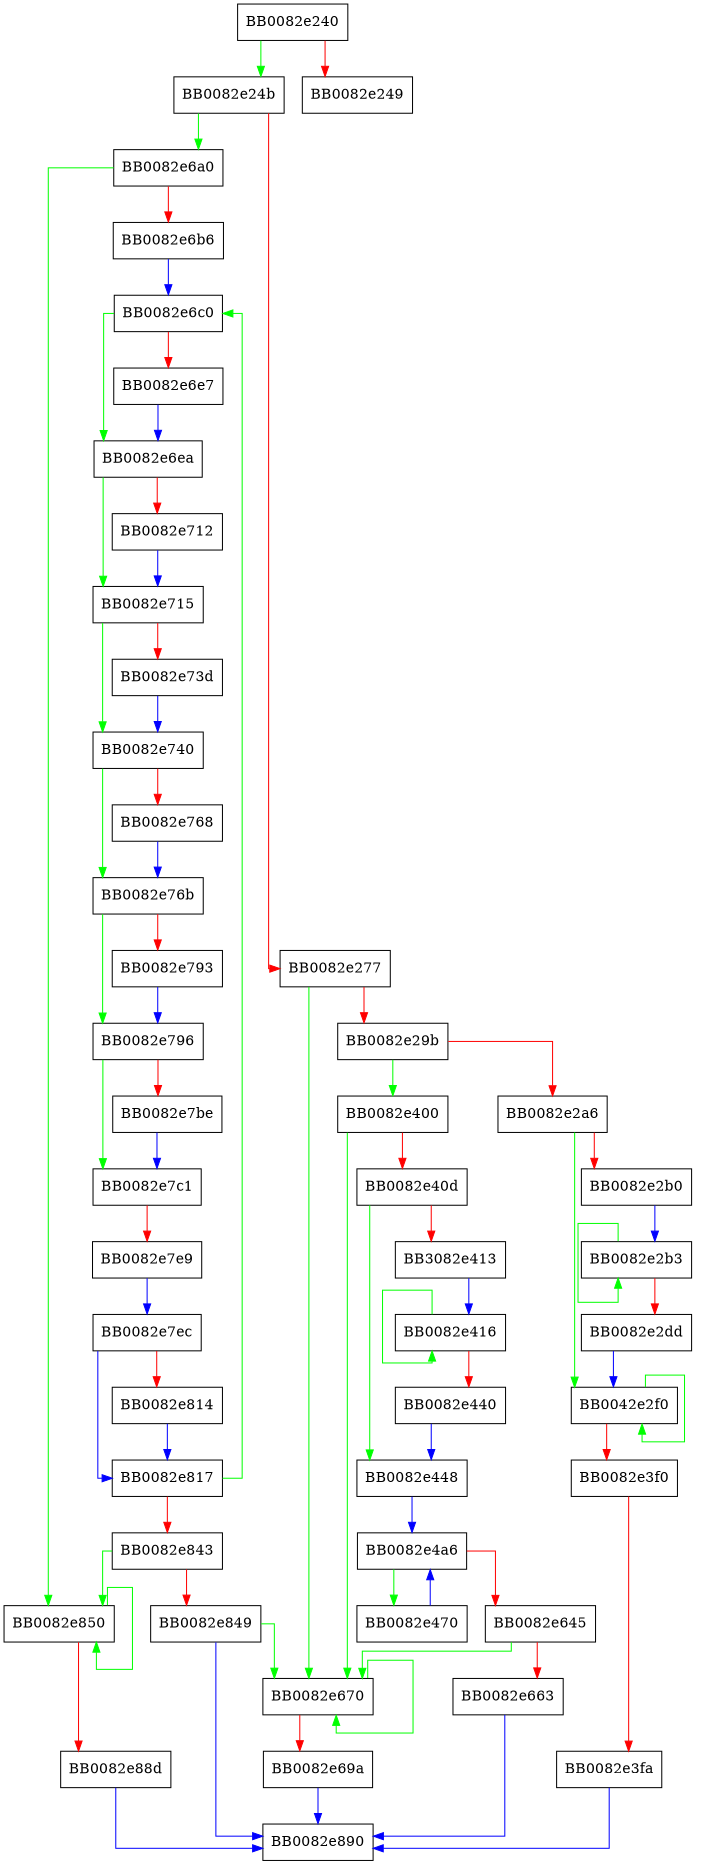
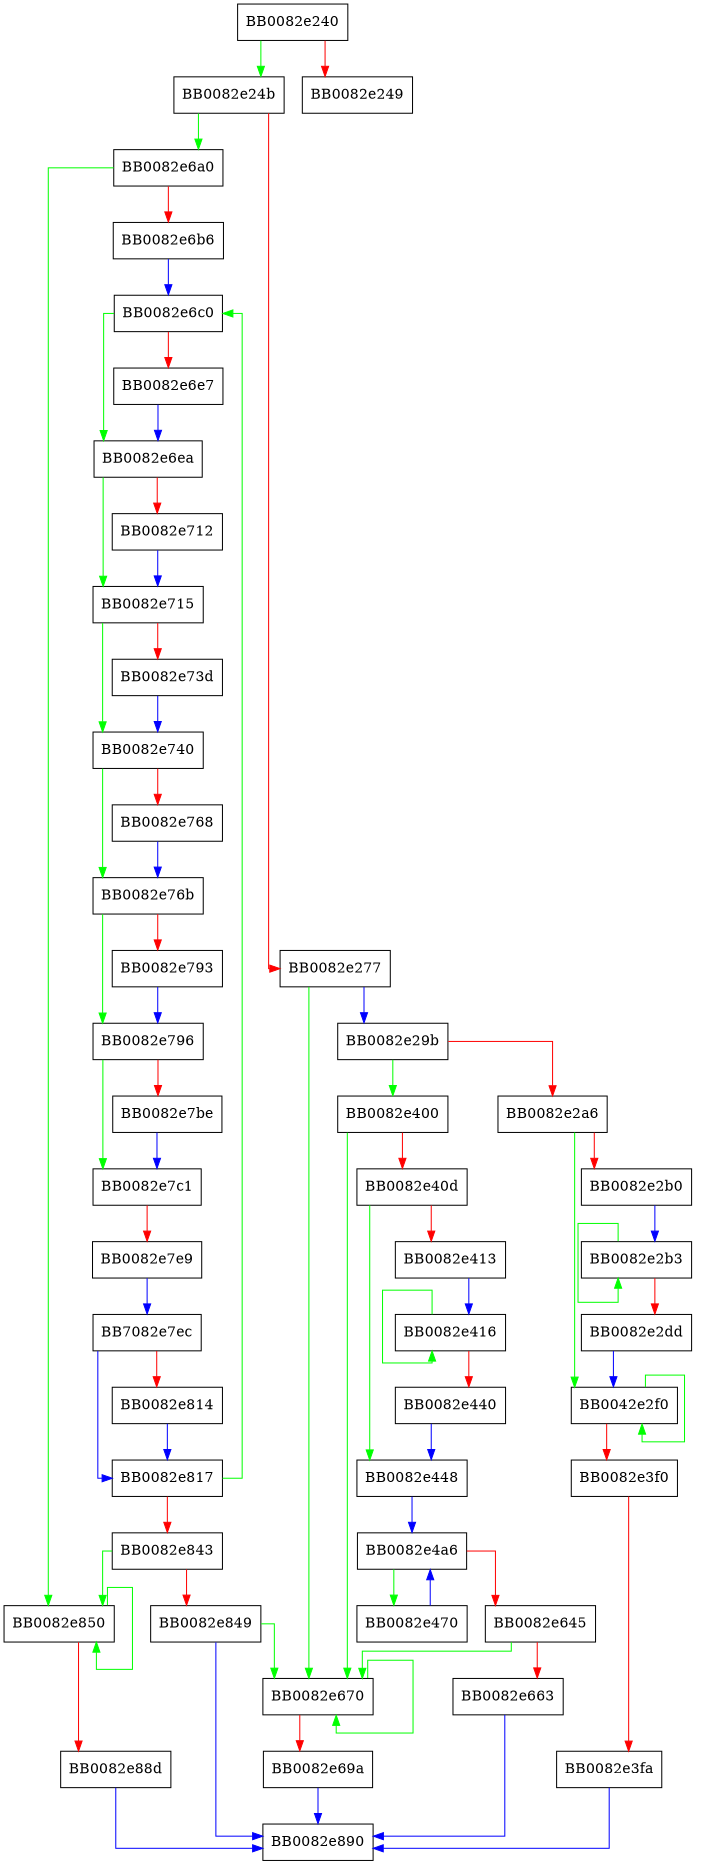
edge "BB0082e277" -> "BB0082e29b": color red -> blue
node "BB3082e413": label "BB3082e413" -> "BB0082e413"
node "BB0082e7ec": label "BB0082e7ec" -> "BB7082e7ec"
